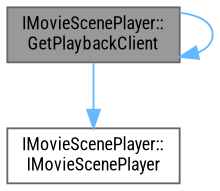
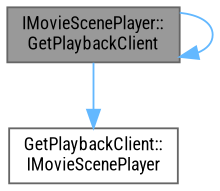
node "IMovieScenePlayer:: IMovieScenePlayer": label "IMovieScenePlayer:: IMovieScenePlayer" -> "GetPlaybackClient:: IMovieScenePlayer"
